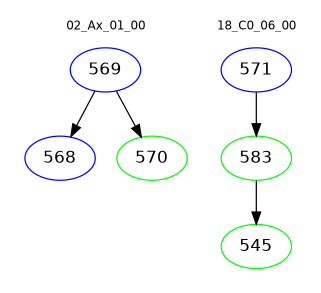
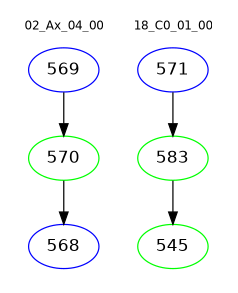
cluster "02_Ax_01_00": label "02_Ax_01_00" -> "02_Ax_04_00"
cluster "18_C0_06_00": label "18_C0_06_00" -> "18_C0_01_00"
edge "569" -> "568": now "570" -> "568"
